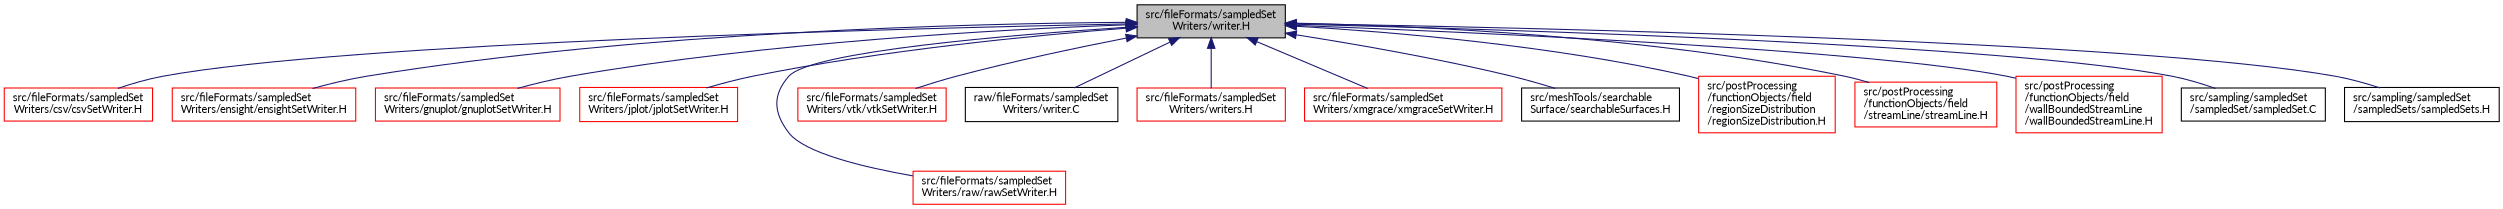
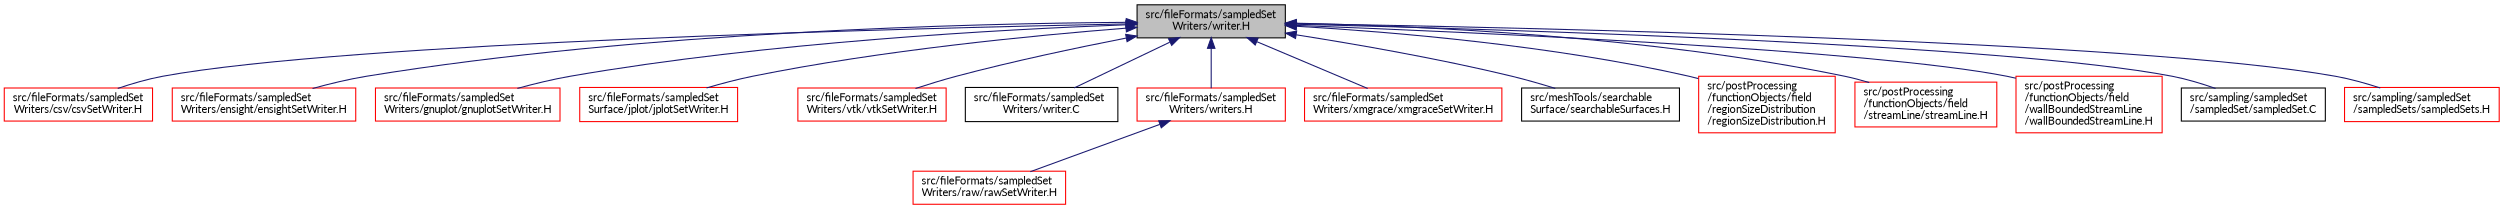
edge "src/fileFormats/sampledSet Writers/raw/rawSetWriter.H" -> "src/fileFormats/sampledSet Writers/writer.H": now "src/fileFormats/sampledSet Writers/raw/rawSetWriter.H" -> "src/fileFormats/sampledSet Writers/writers.H"
node "src/fileFormats/sampledSet Writers/jplot/jplotSetWriter.H": label "src/fileFormats/sampledSet Writers/jplot/jplotSetWriter.H" -> "src/fileFormats/sampledSet Surface/jplot/jplotSetWriter.H"
node "raw/fileFormats/sampledSet Writers/writer.C": label "raw/fileFormats/sampledSet Writers/writer.C" -> "src/fileFormats/sampledSet Writers/writer.C"
node "src/sampling/sampledSet /sampledSets/sampledSets.H": color black -> red
